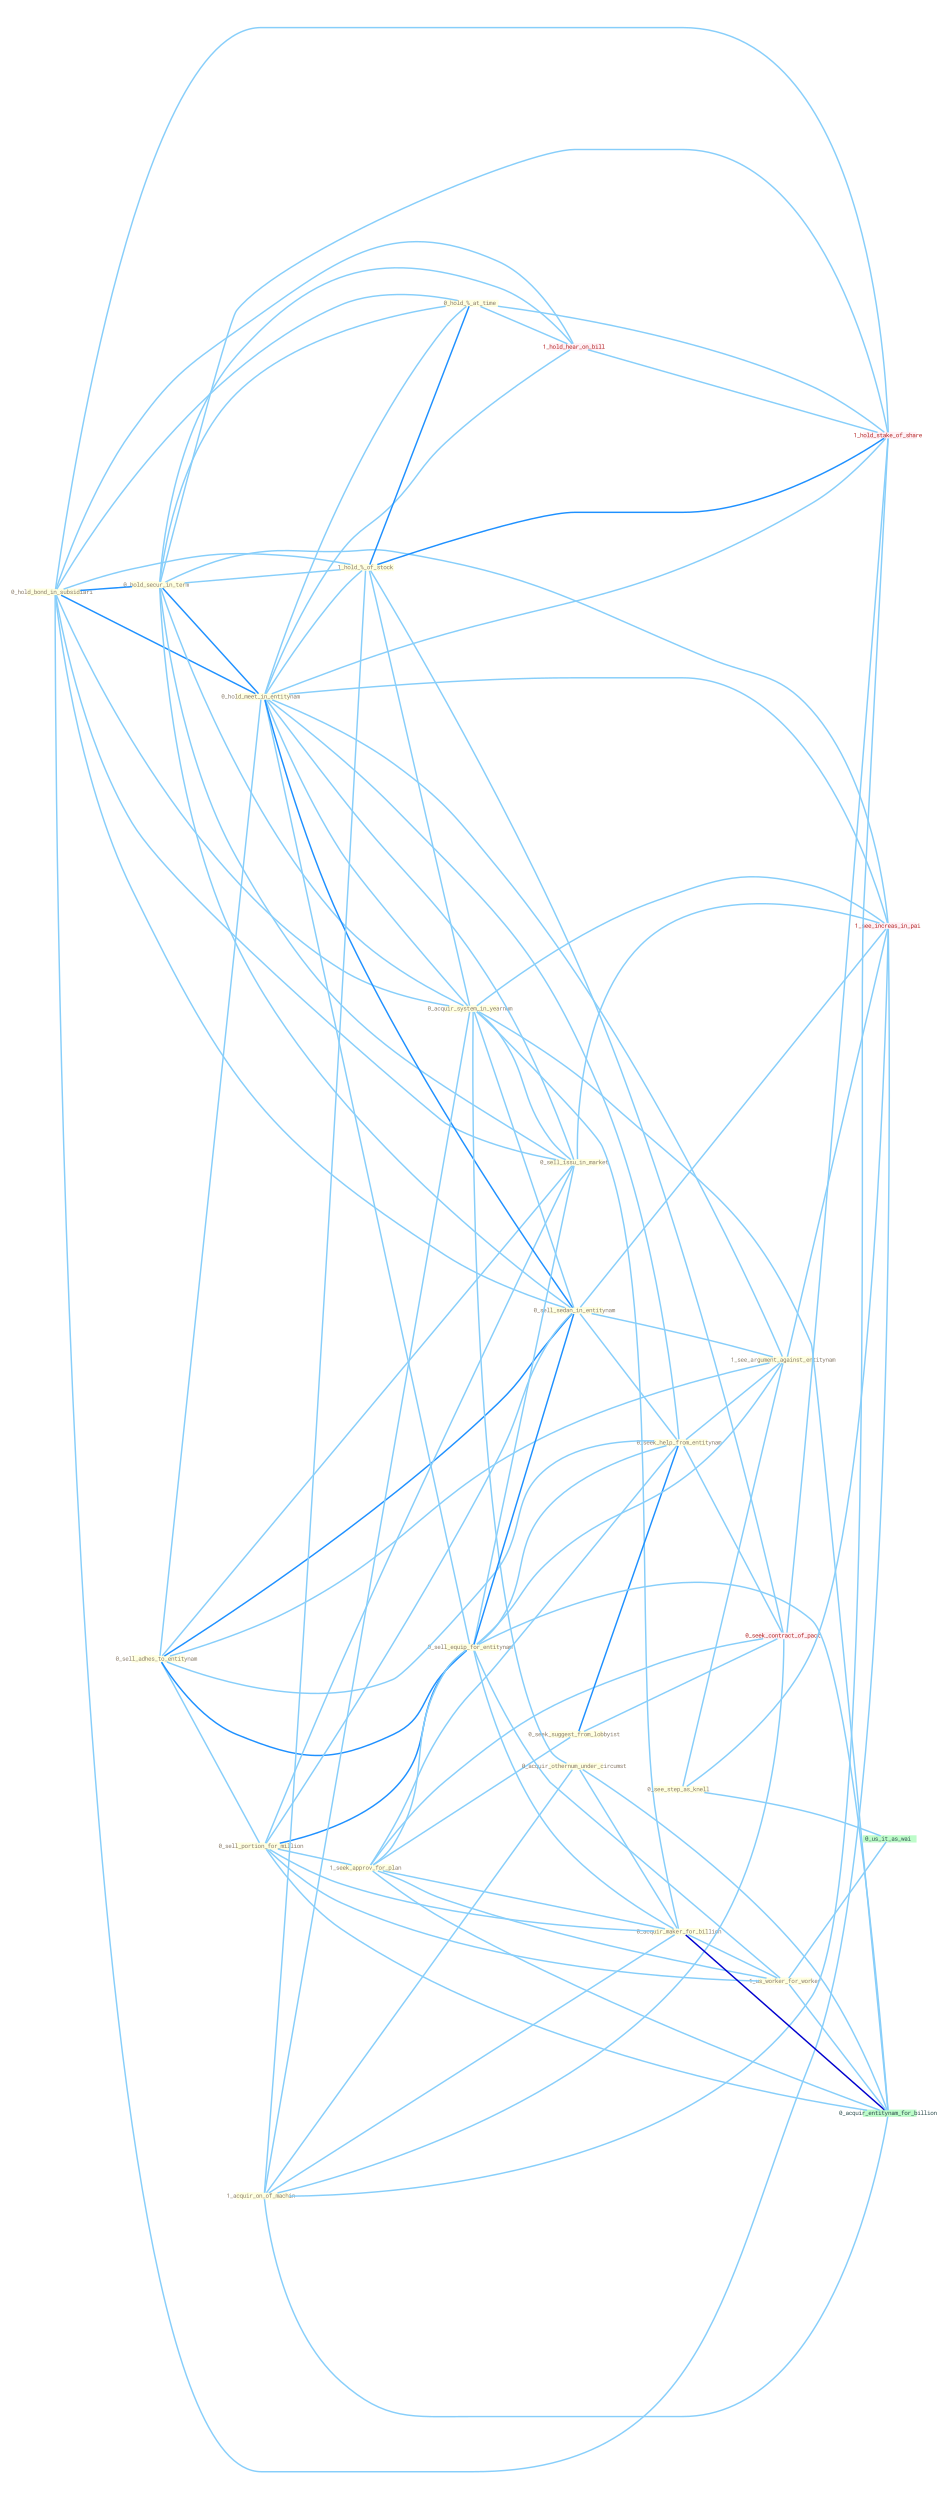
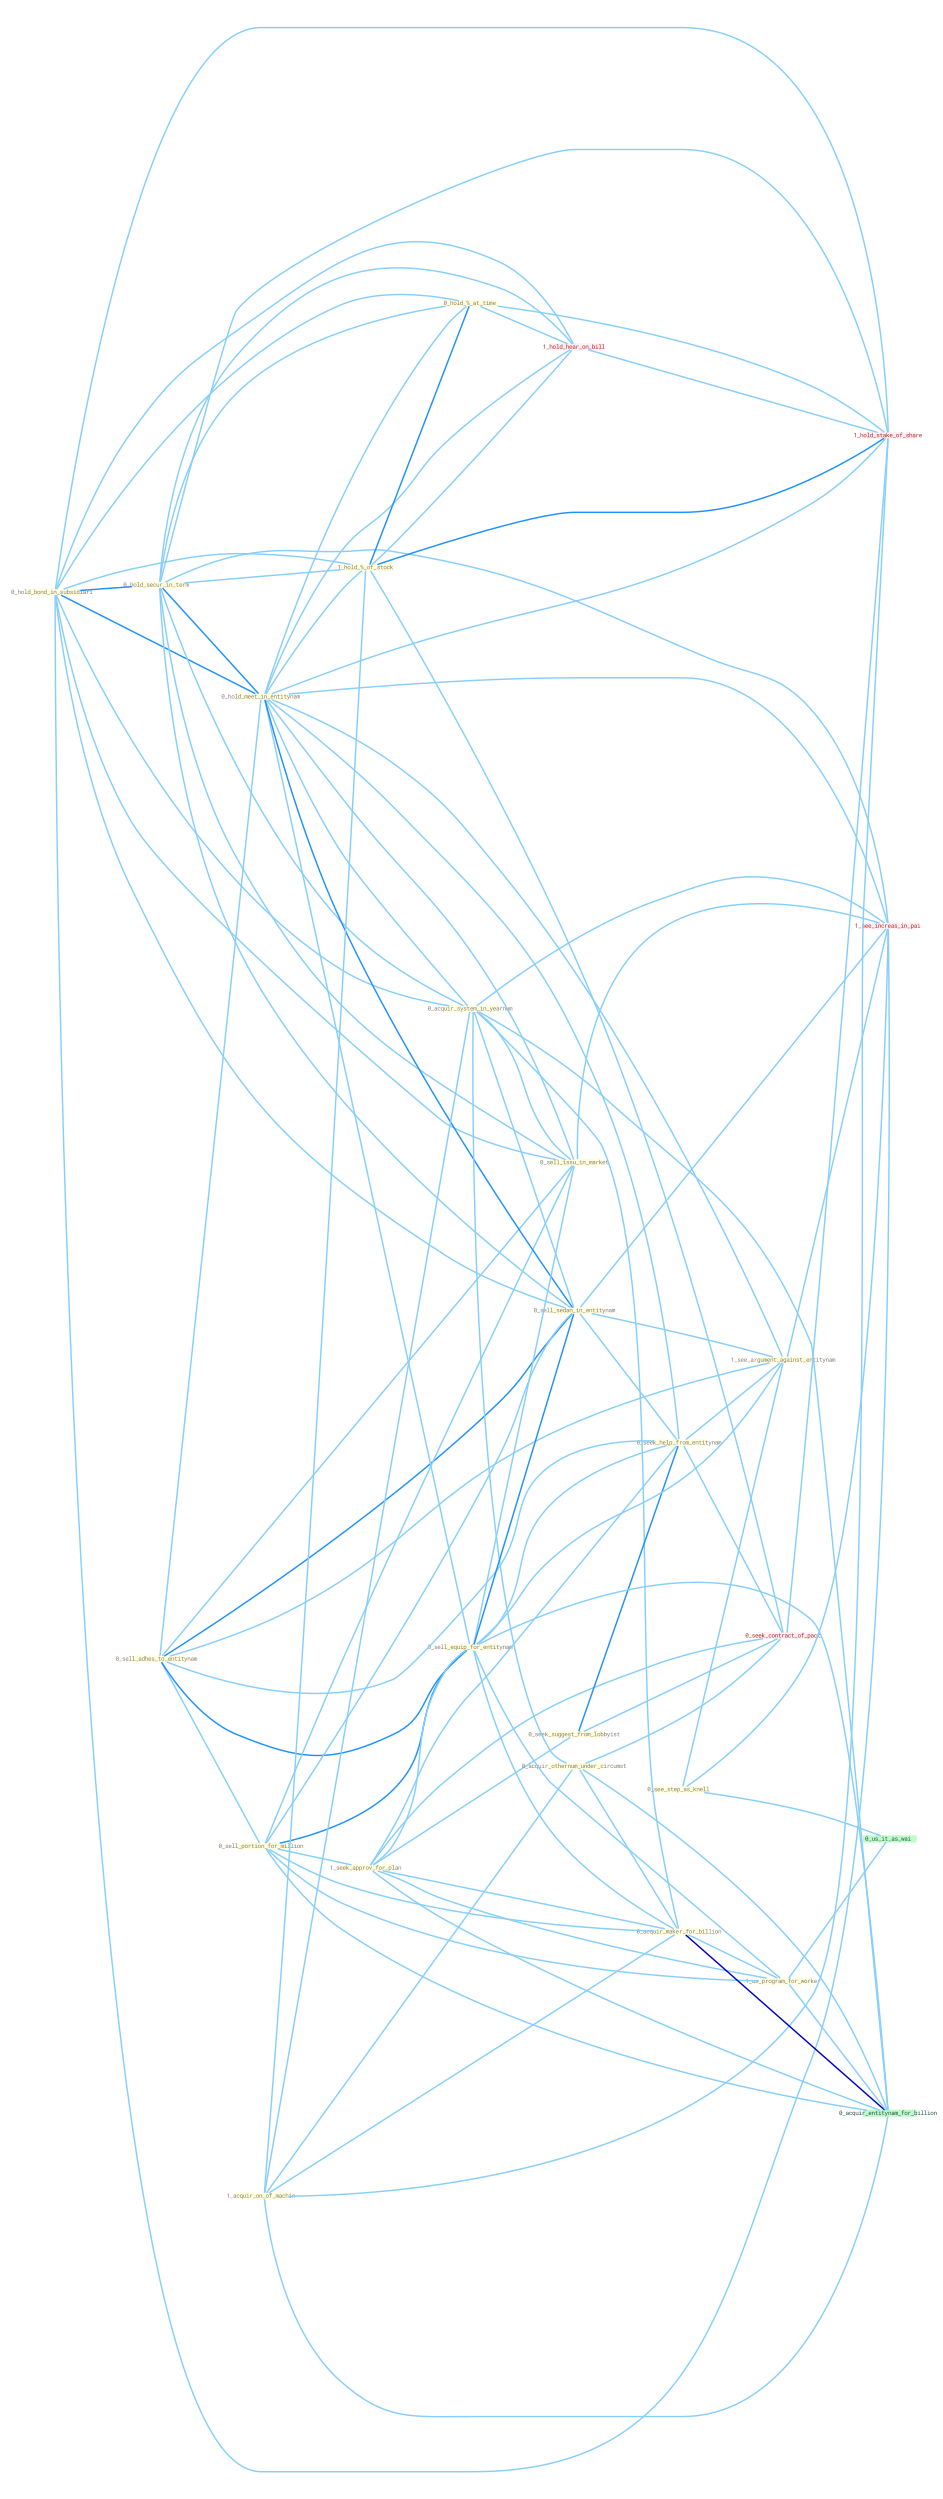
edge "1_hold_%_of_stock" -- "0_acquir_system_in_yearnum": now "1_hold_%_of_stock" -- "1_hold_hear_on_bill"
node "1_us_worker_for_worker": label "1_us_worker_for_worker" -> "1_us_program_for_worker"
edge "0_seek_contract_of_pact" -- "1_acquir_on_of_machin": now "0_seek_contract_of_pact" -- "0_acquir_othernum_under_circumst"
